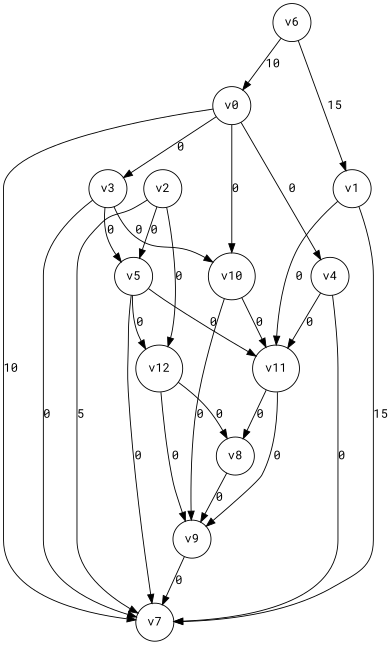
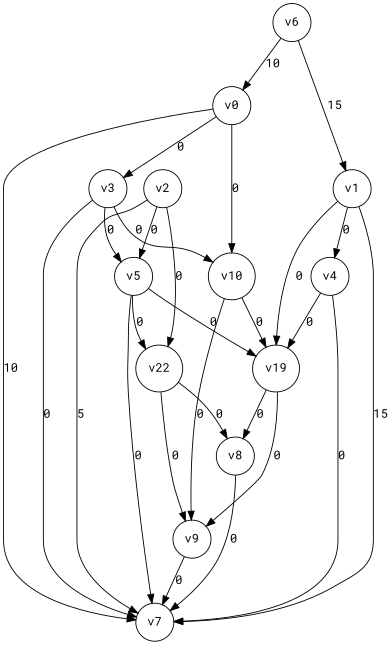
edge "v0" -> "v4": now "v1" -> "v4"
node "v12": label "v12" -> "v22"
node "v11": label "v11" -> "v19"
edge "v8" -> "v9": now "v8" -> "v7"
